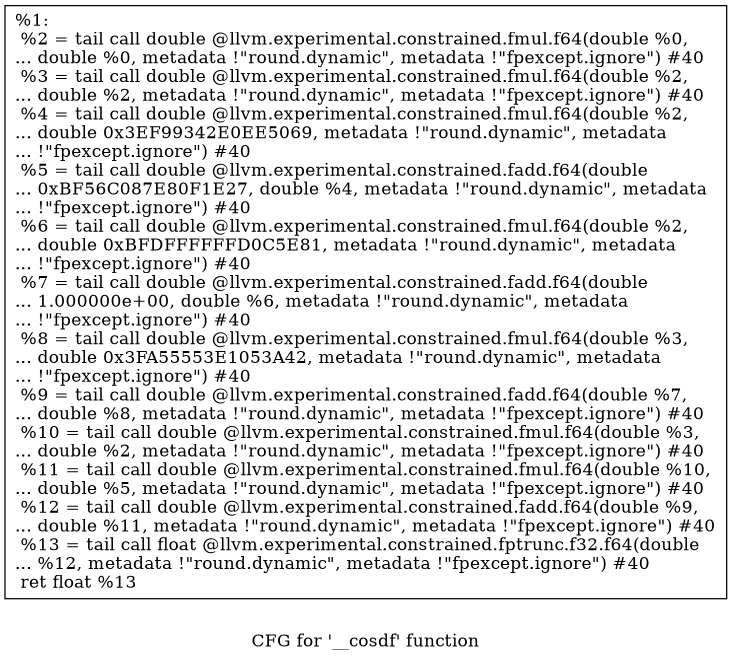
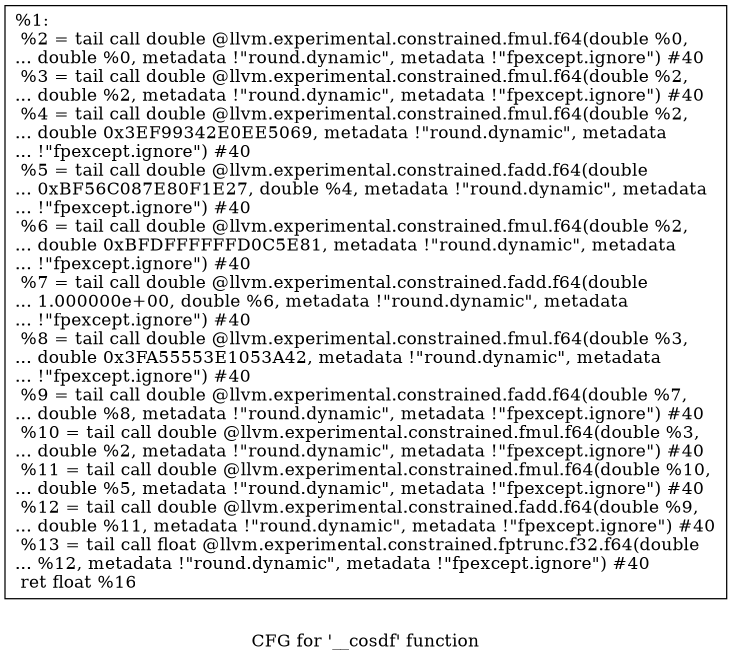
node "%1:": text "ret float %13" -> "ret float %16"
